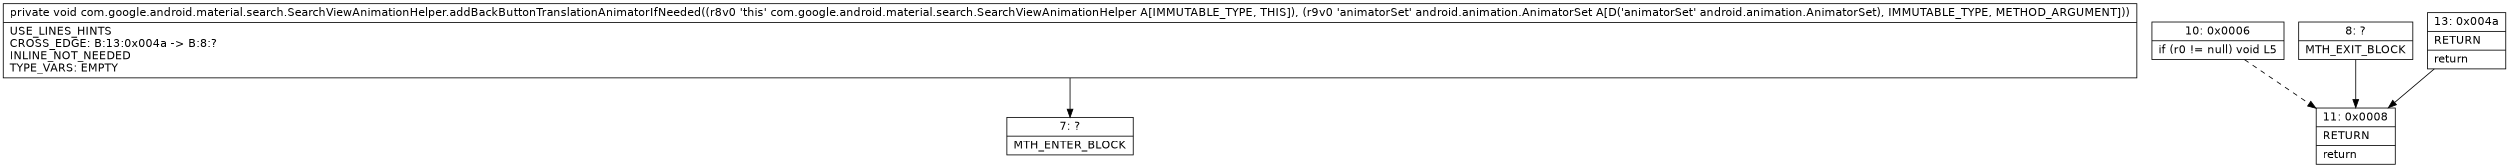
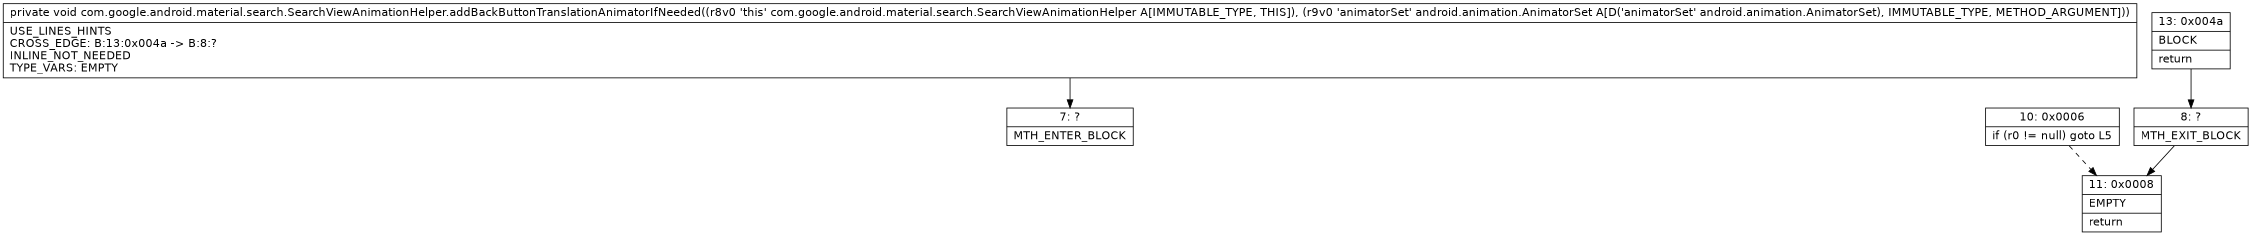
node "13: 0x004a": text "RETURN" -> "BLOCK"
node "10: 0x0006": text "if (r0 != null) void L5" -> "if (r0 != null) goto L5"
edge "13: 0x004a" -> "11: 0x0008": now "13: 0x004a" -> "8: ?"
node "11: 0x0008": text "RETURN" -> "EMPTY"
